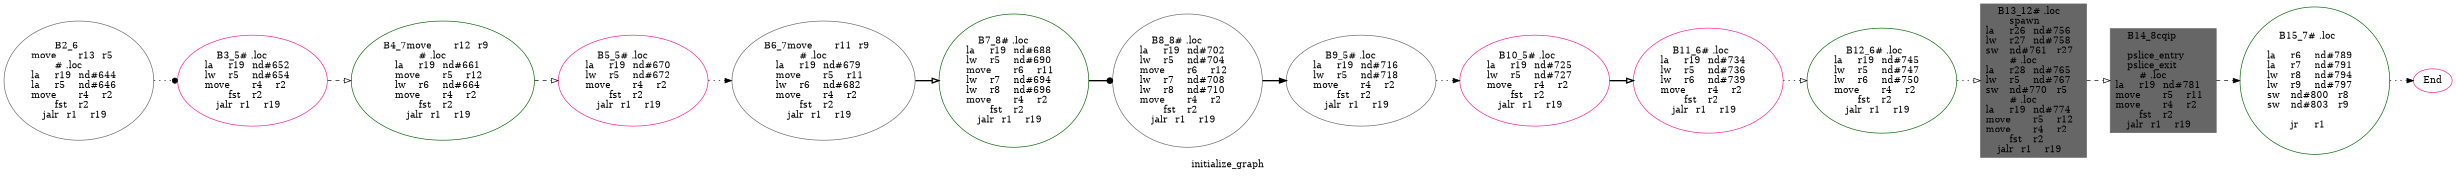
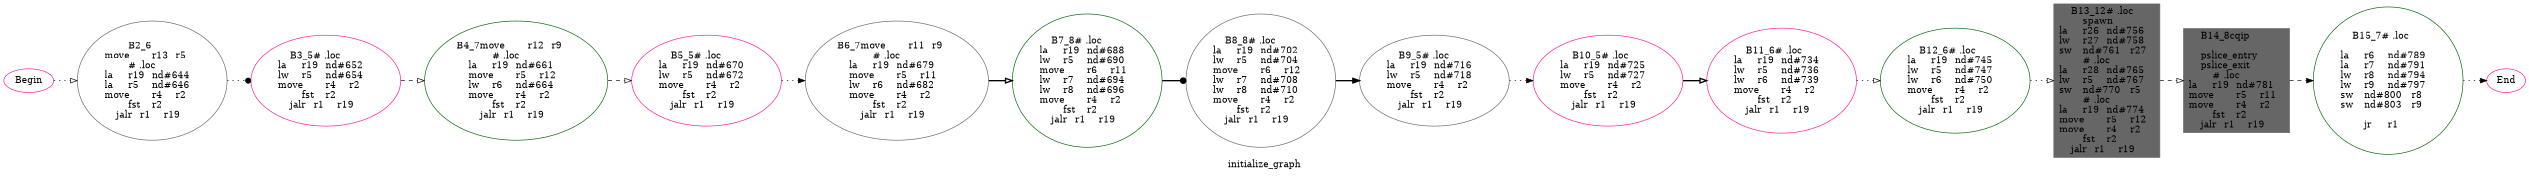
node "Begin": added
